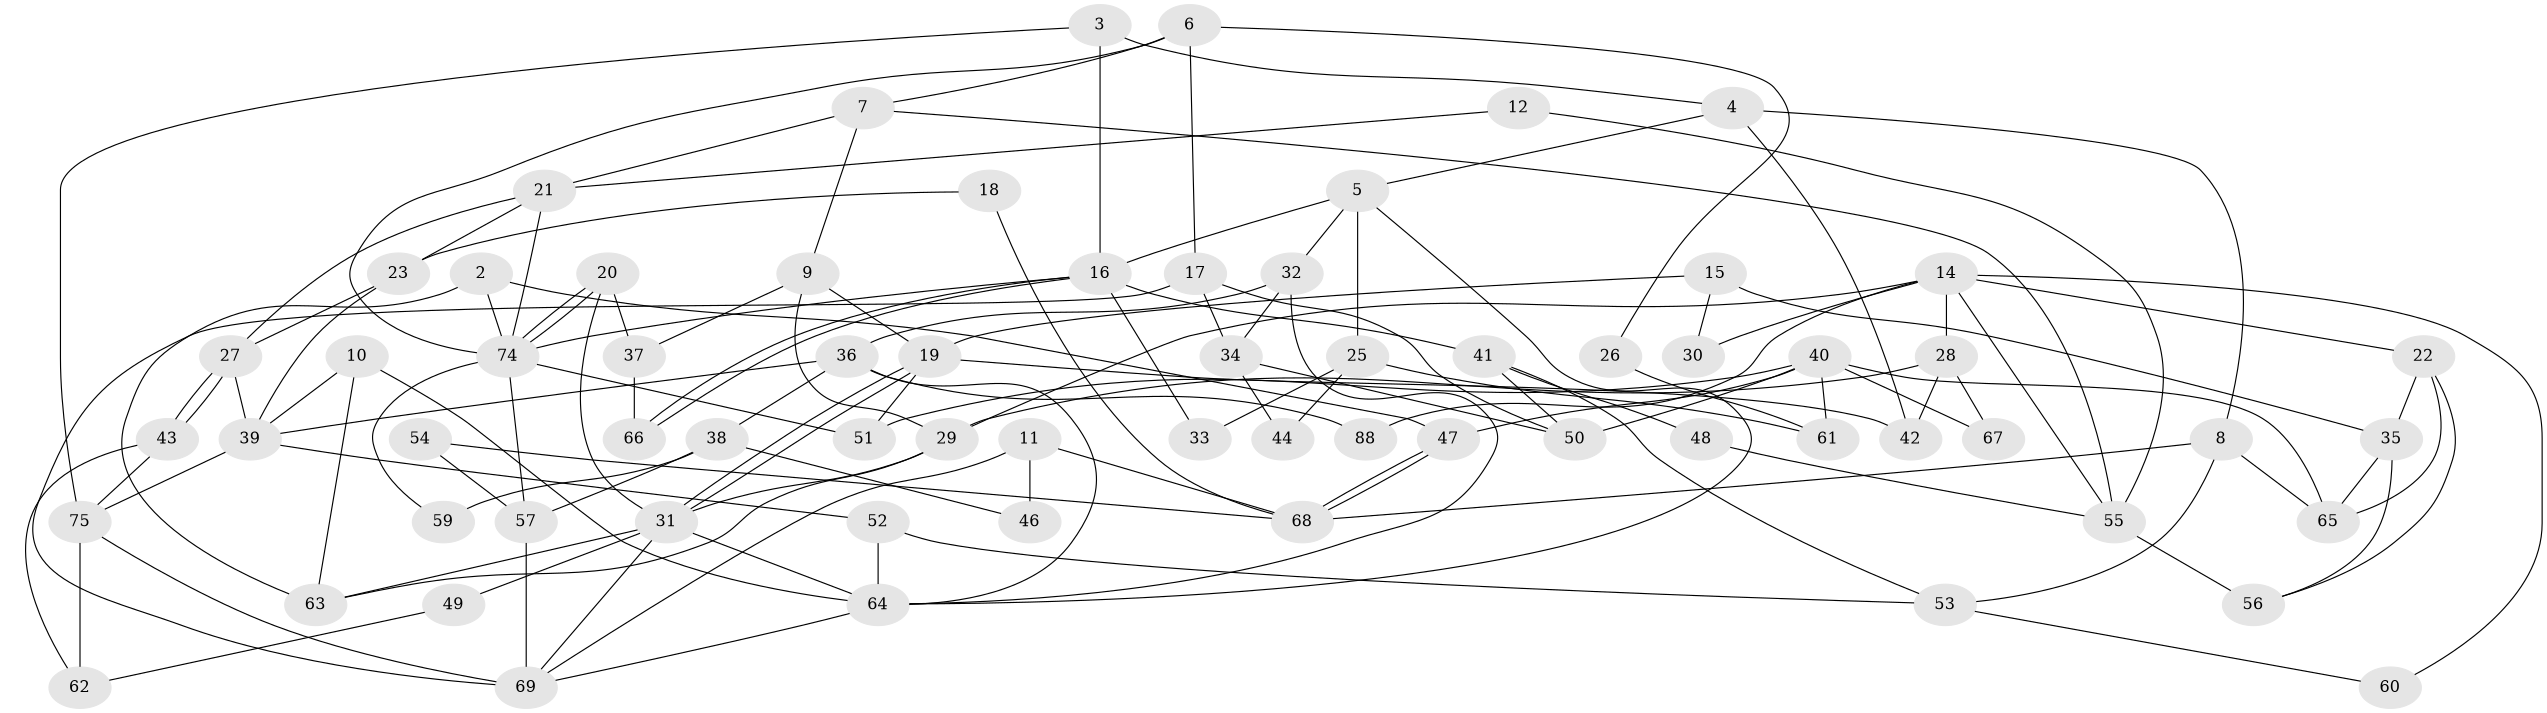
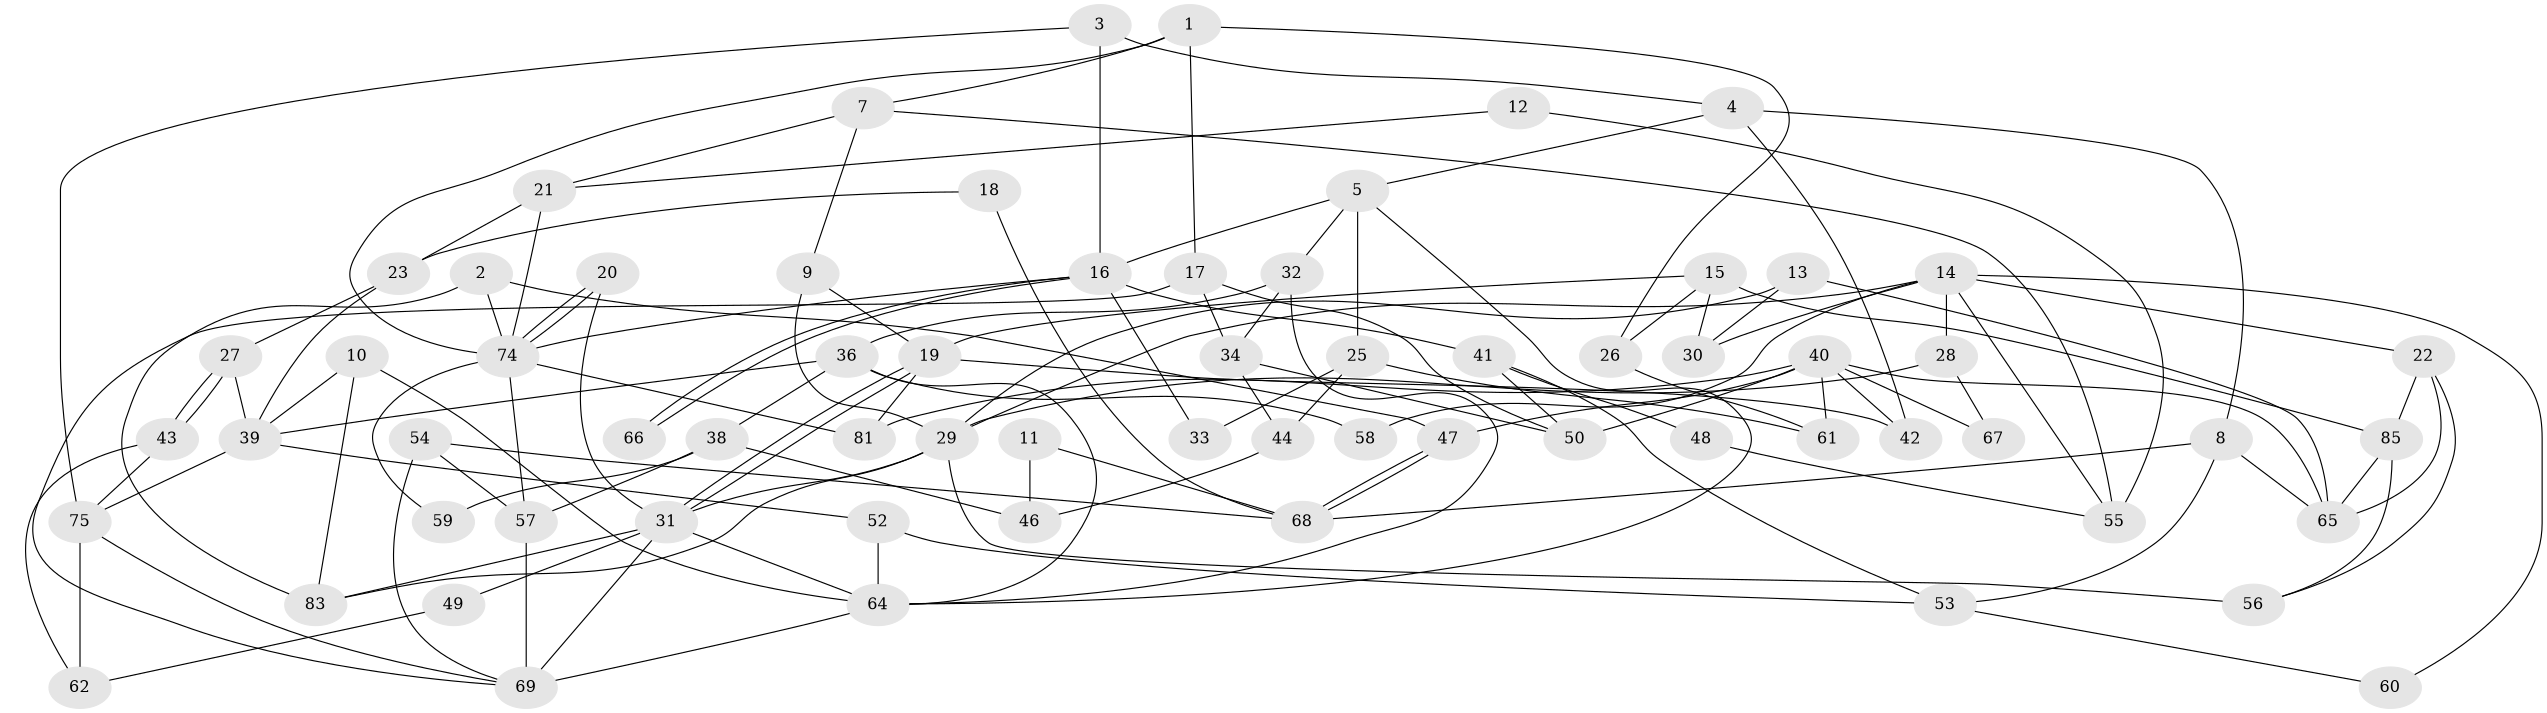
node "6": label "6" -> "1"
edge "21" -- "27": removed
node "13": added
edge "15" -- "26": added
node "37": removed
edge "28" -- "42": now "40" -- "42"
node "51": label "51" -> "81"
node "88": label "88" -> "58"
node "35": label "35" -> "85"
edge "44" -- "46": added
edge "11" -- "69": now "54" -- "69"
edge "55" -- "56": now "29" -- "56"
node "63": label "63" -> "83"
